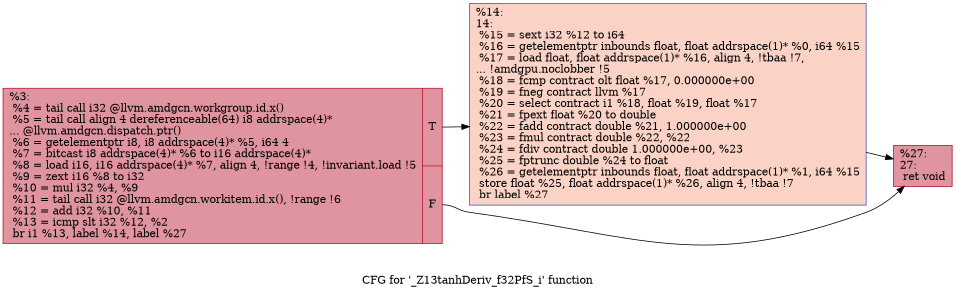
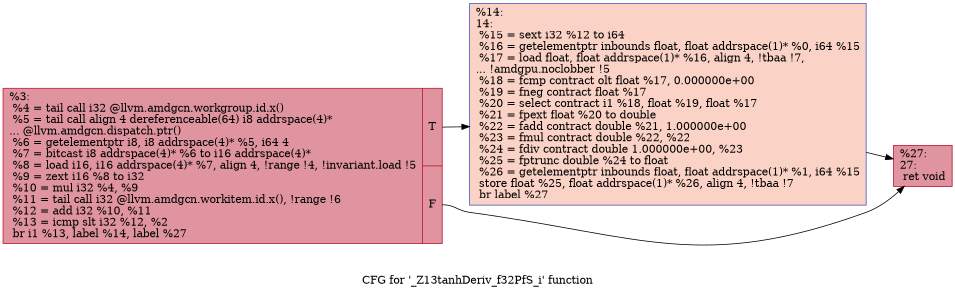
node "%14:": text "%19 = fneg contract llvm %17" -> "%19 = fneg contract float %17"
